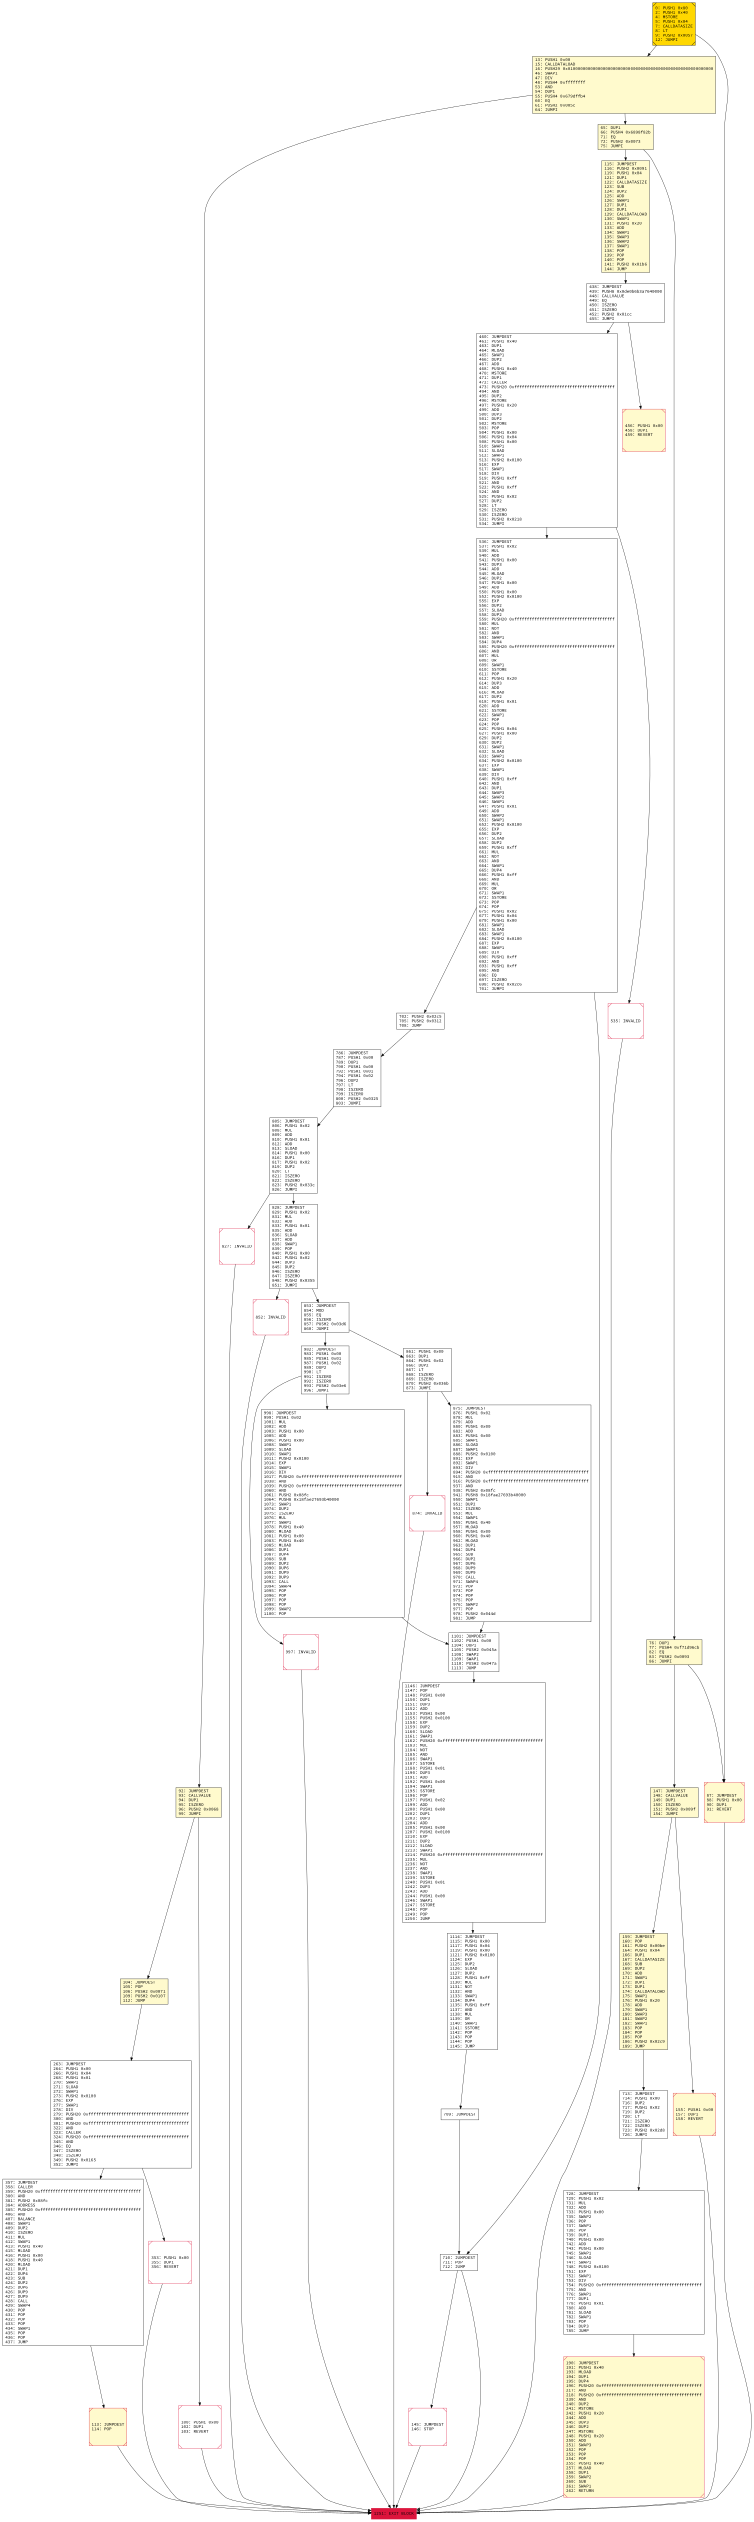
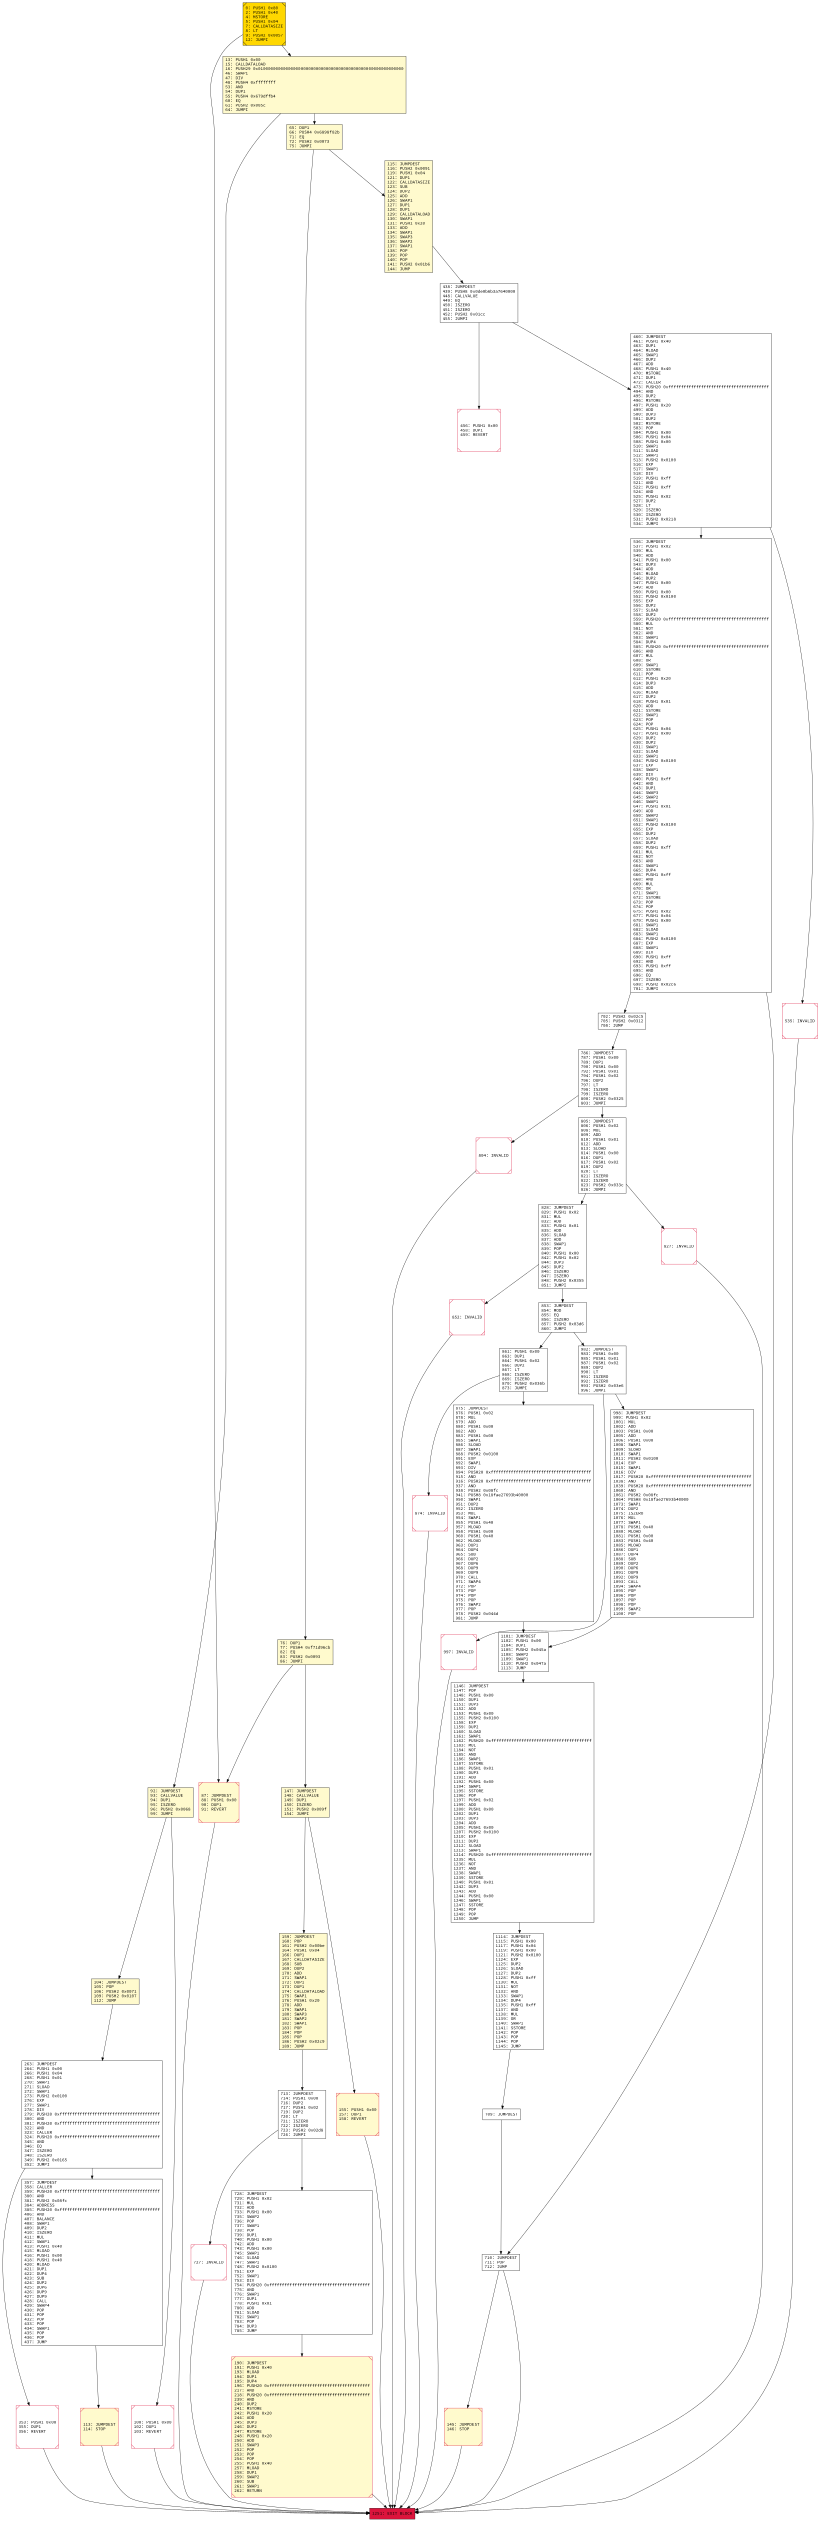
node "456: PUSH1 0x00 458: DUP1 459: REVERT": fillcolor lemonchiffon -> white
node "804: INVALID": added
node "727: INVALID": added
node "113: JUMPDEST 114: POP": label "113: JUMPDEST 114: POP" -> "113: JUMPDEST 114: STOP"
node "145: JUMPDEST 146: STOP": fillcolor white -> lemonchiffon
node "1251: EXIT BLOCK": color crimson -> black
